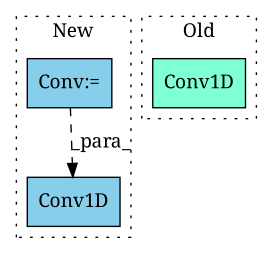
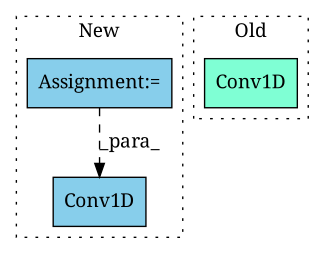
node "Conv:=": label "Conv:=" -> "Assignment:="
